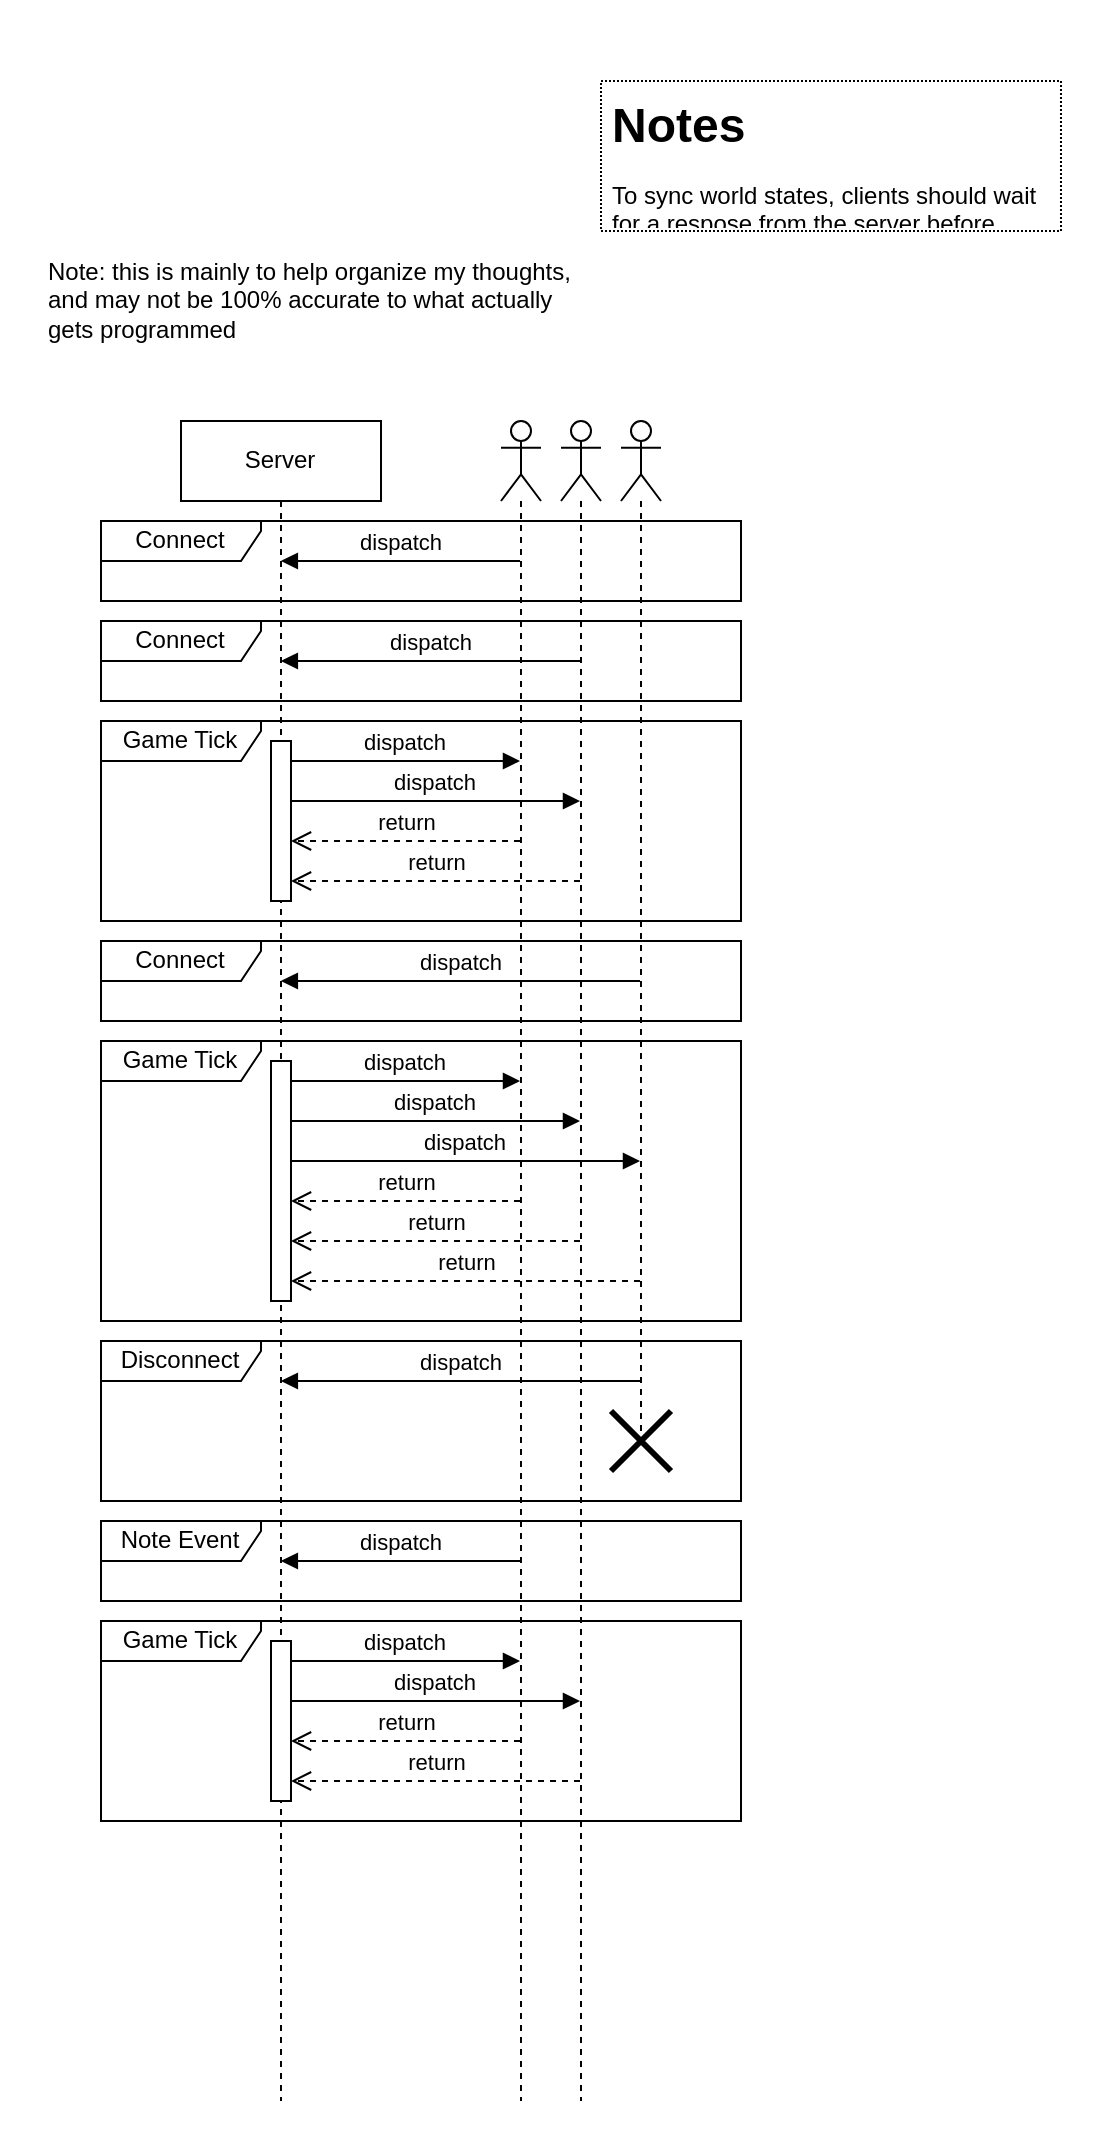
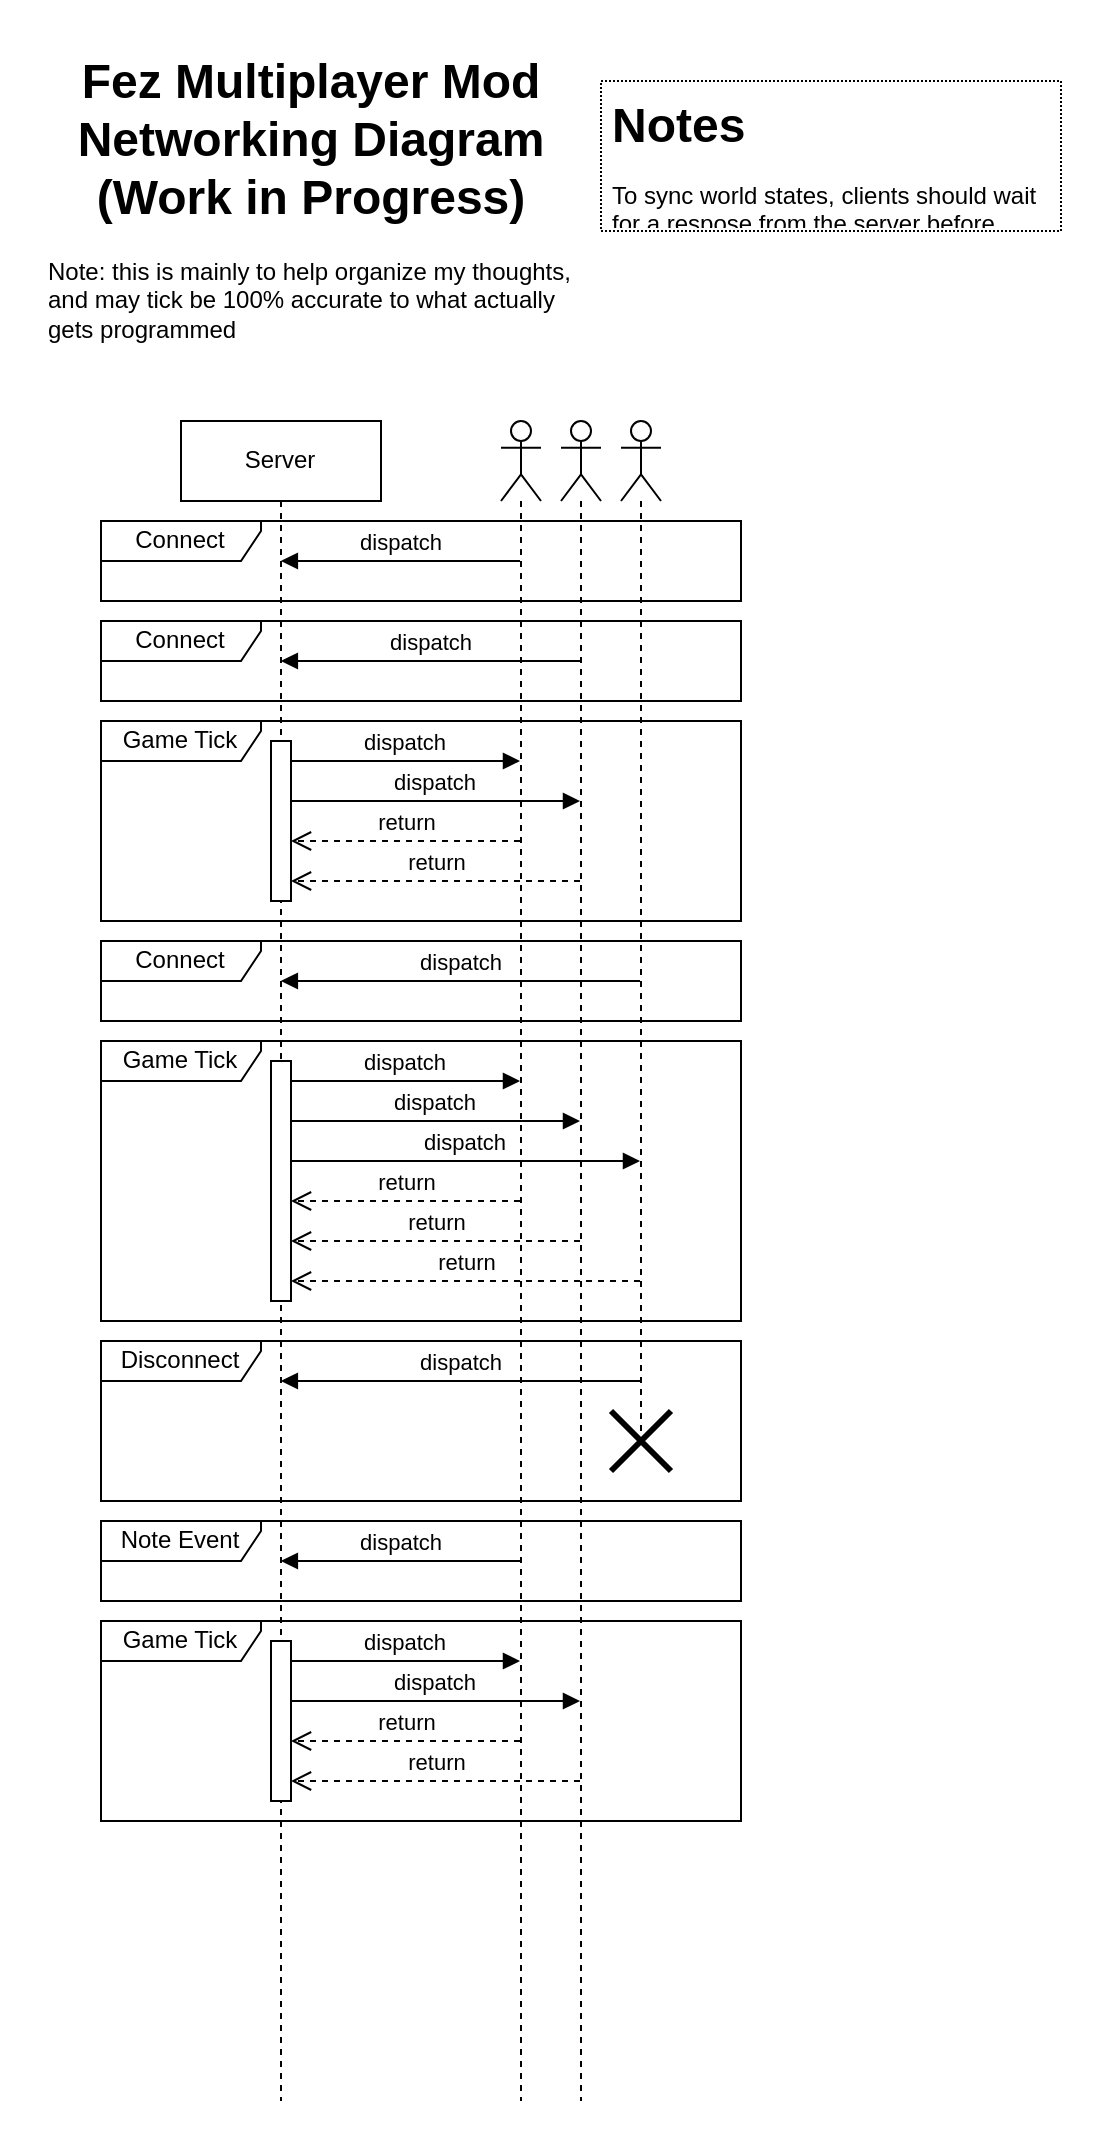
node "Fez Multiplayer Mod Networking Diagram (Work in Progress)": added
node "Note: this is mainly to help organize my thoughts, and may not be 100% accurate to what actually gets programmed": label "Note: this is mainly to help organize my thoughts, and may not be 100% accurate to what actually gets programmed" -> "Note: this is mainly to help organize my thoughts, and may tick be 100% accurate to what actually gets programmed"
